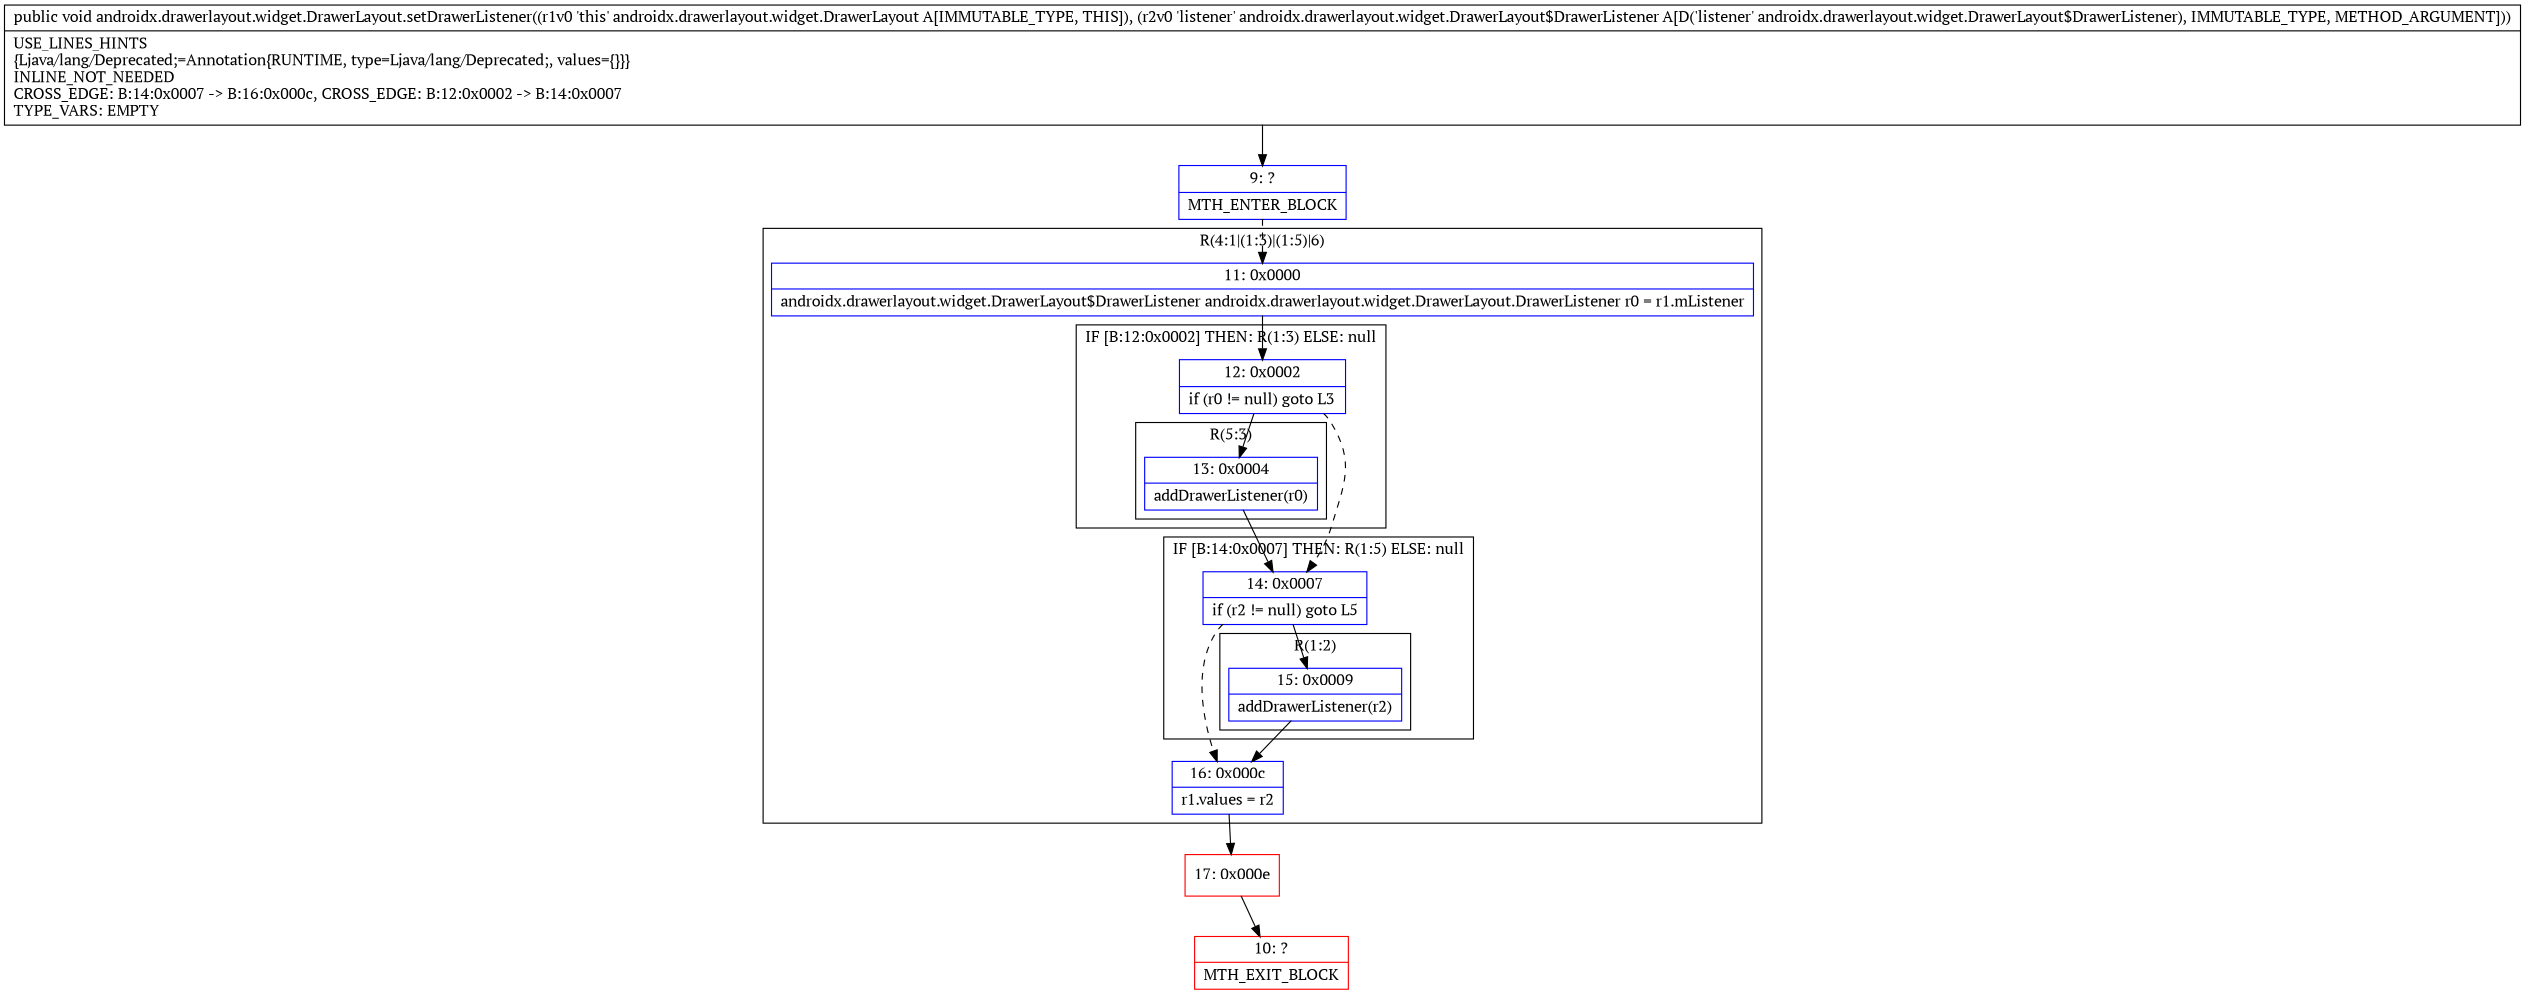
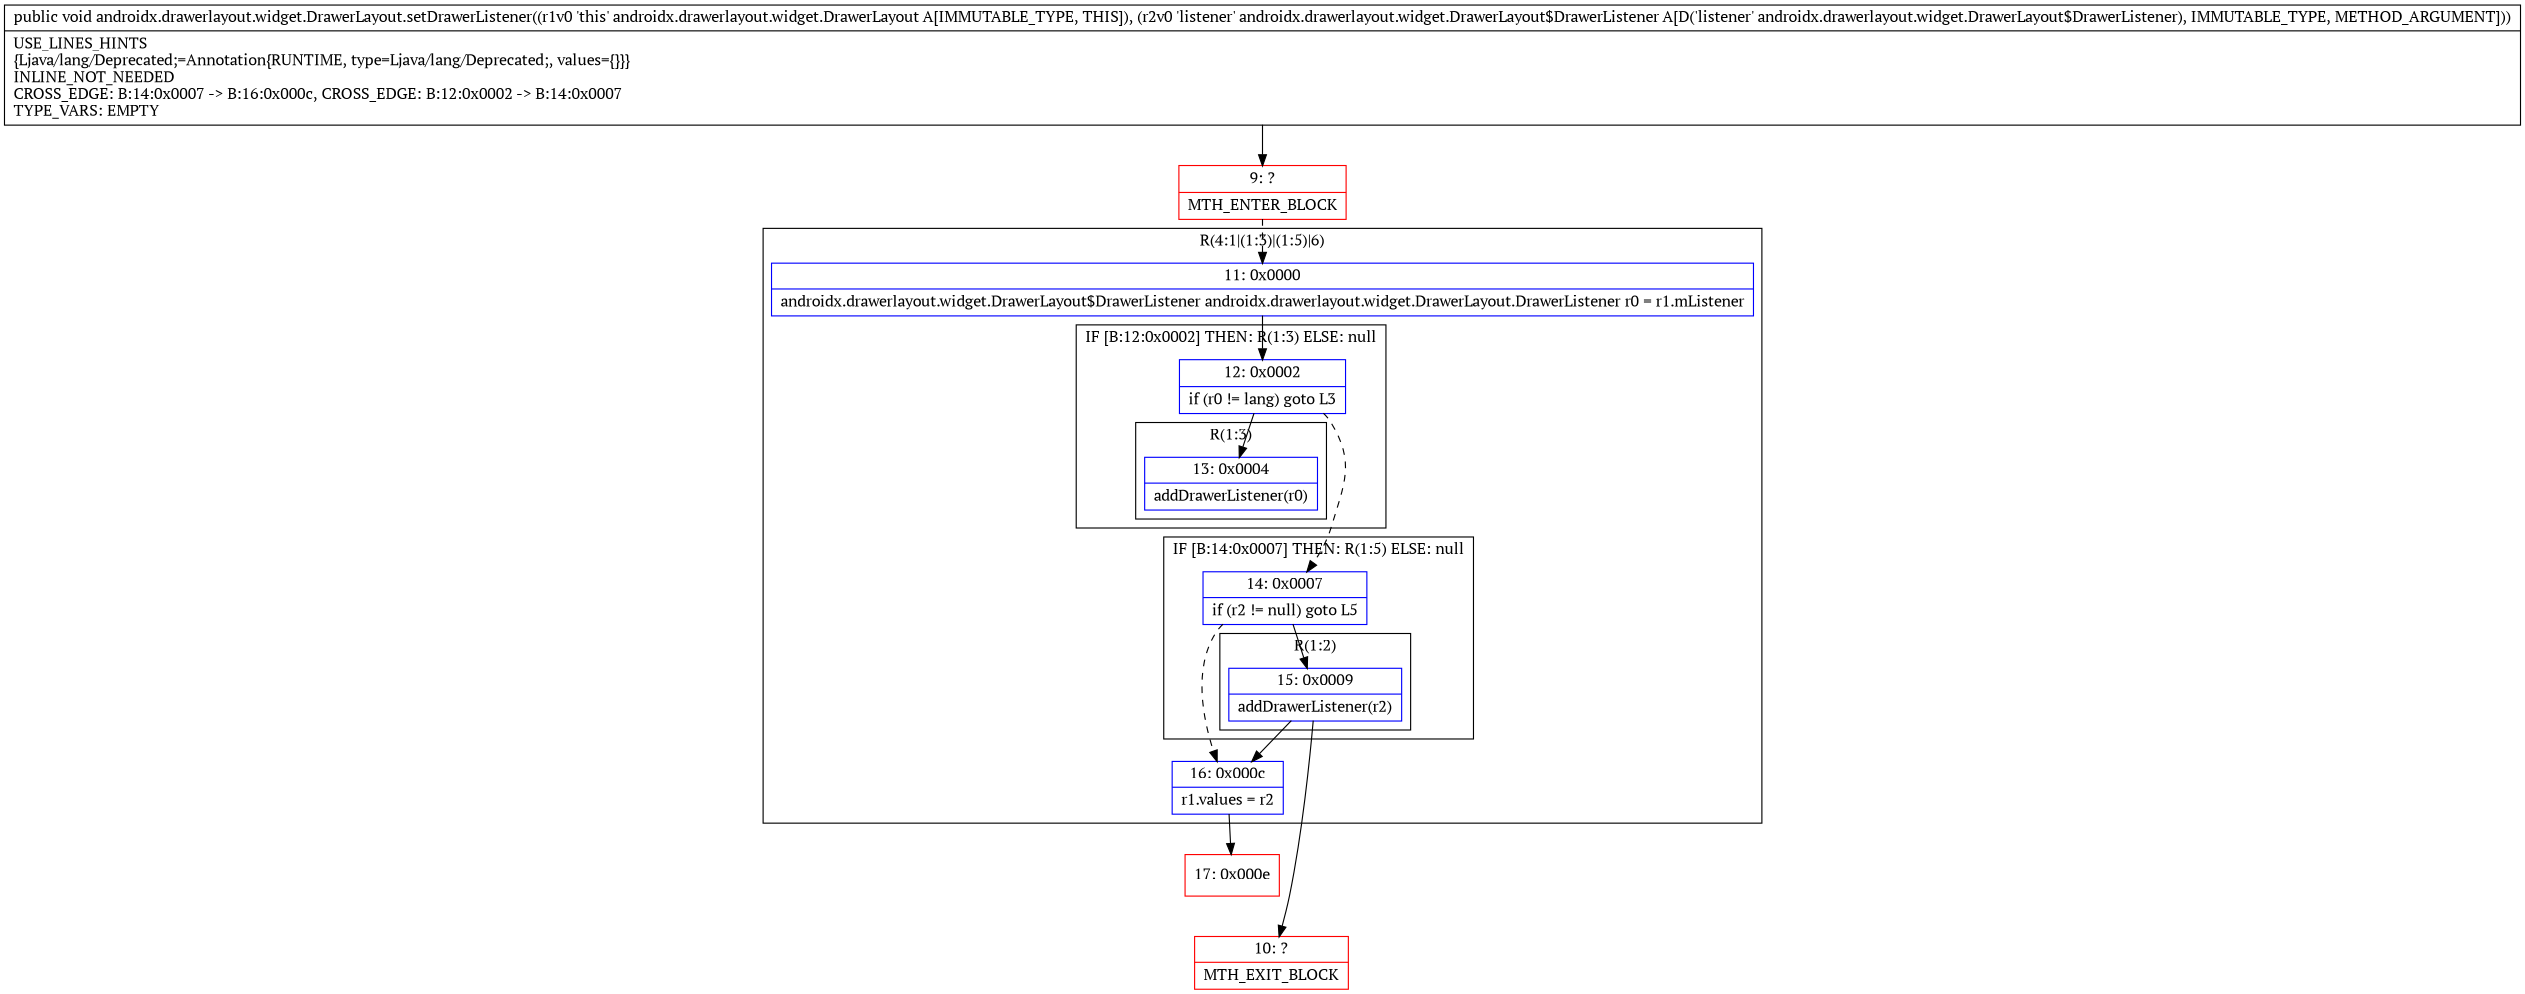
node "9: ?": color blue -> red
node "12: 0x0002": text "if (r0 != null) goto L3" -> "if (r0 != lang) goto L3"
cluster "R(5:3)": label "R(5:3)" -> "R(1:3)"
edge "13: 0x0004" -> "14: 0x0007": removed
edge "17: 0x000e" -> "10: ?": now "15: 0x0009" -> "10: ?"
